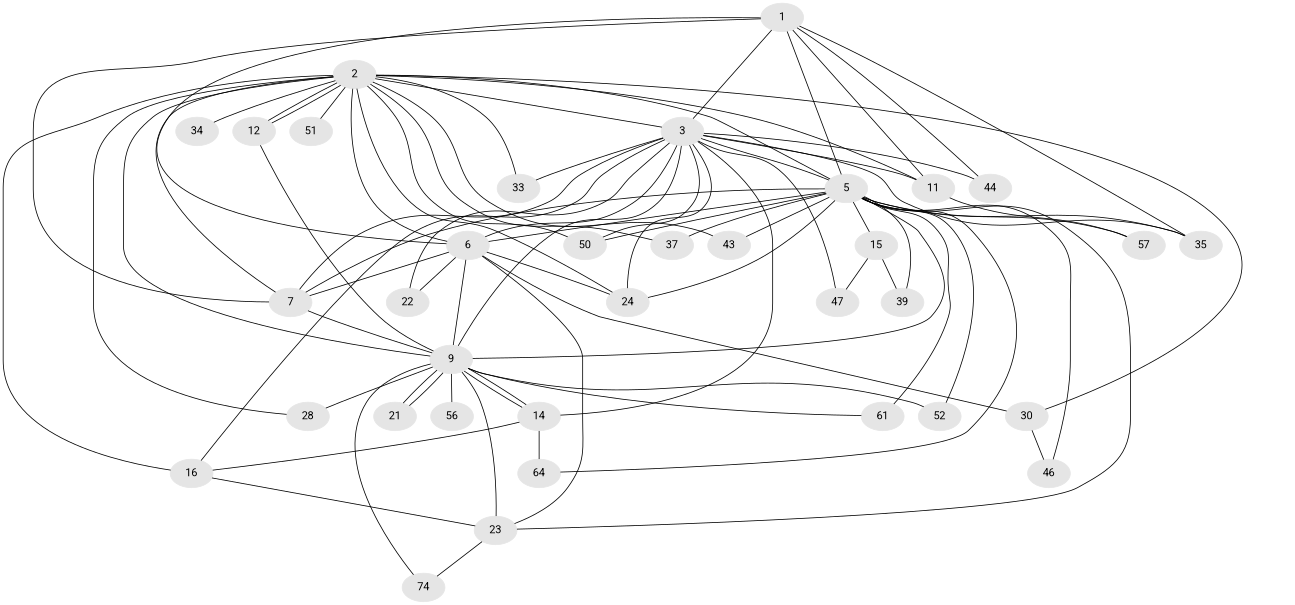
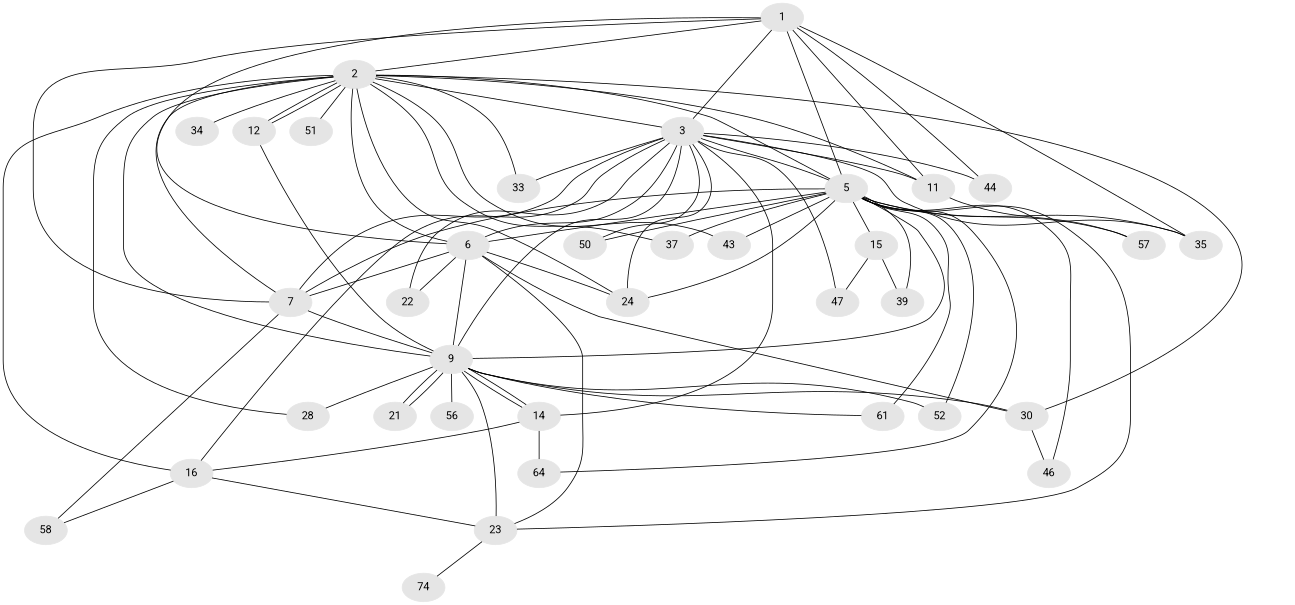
edge "2" -- "50": now "2" -- "1"
edge "9" -- "74": now "9" -- "30"
node "58": added
